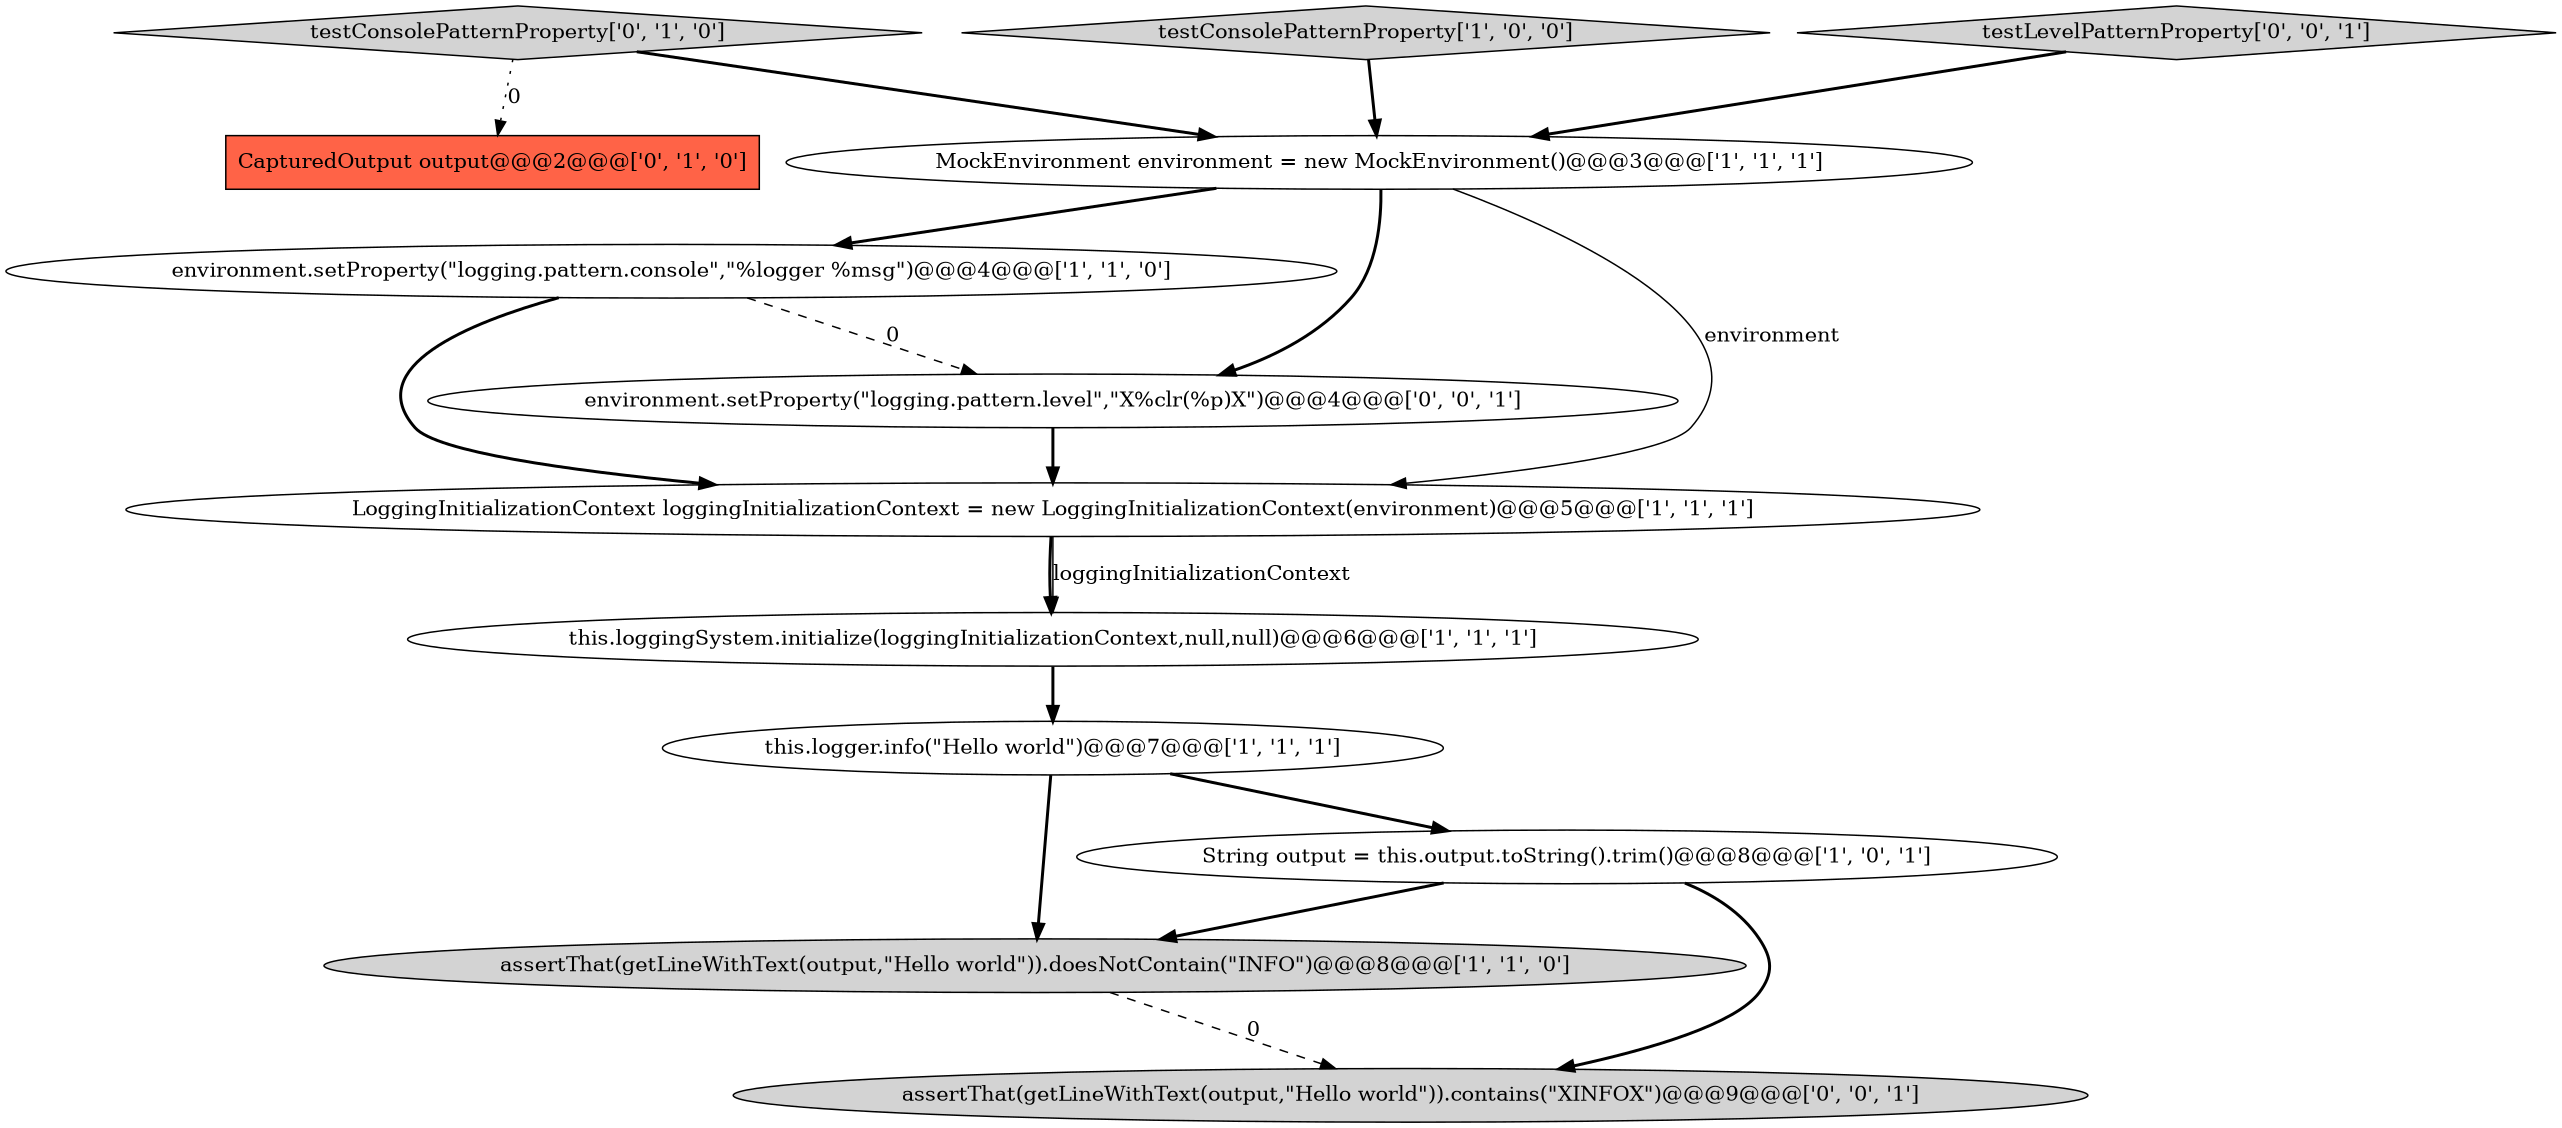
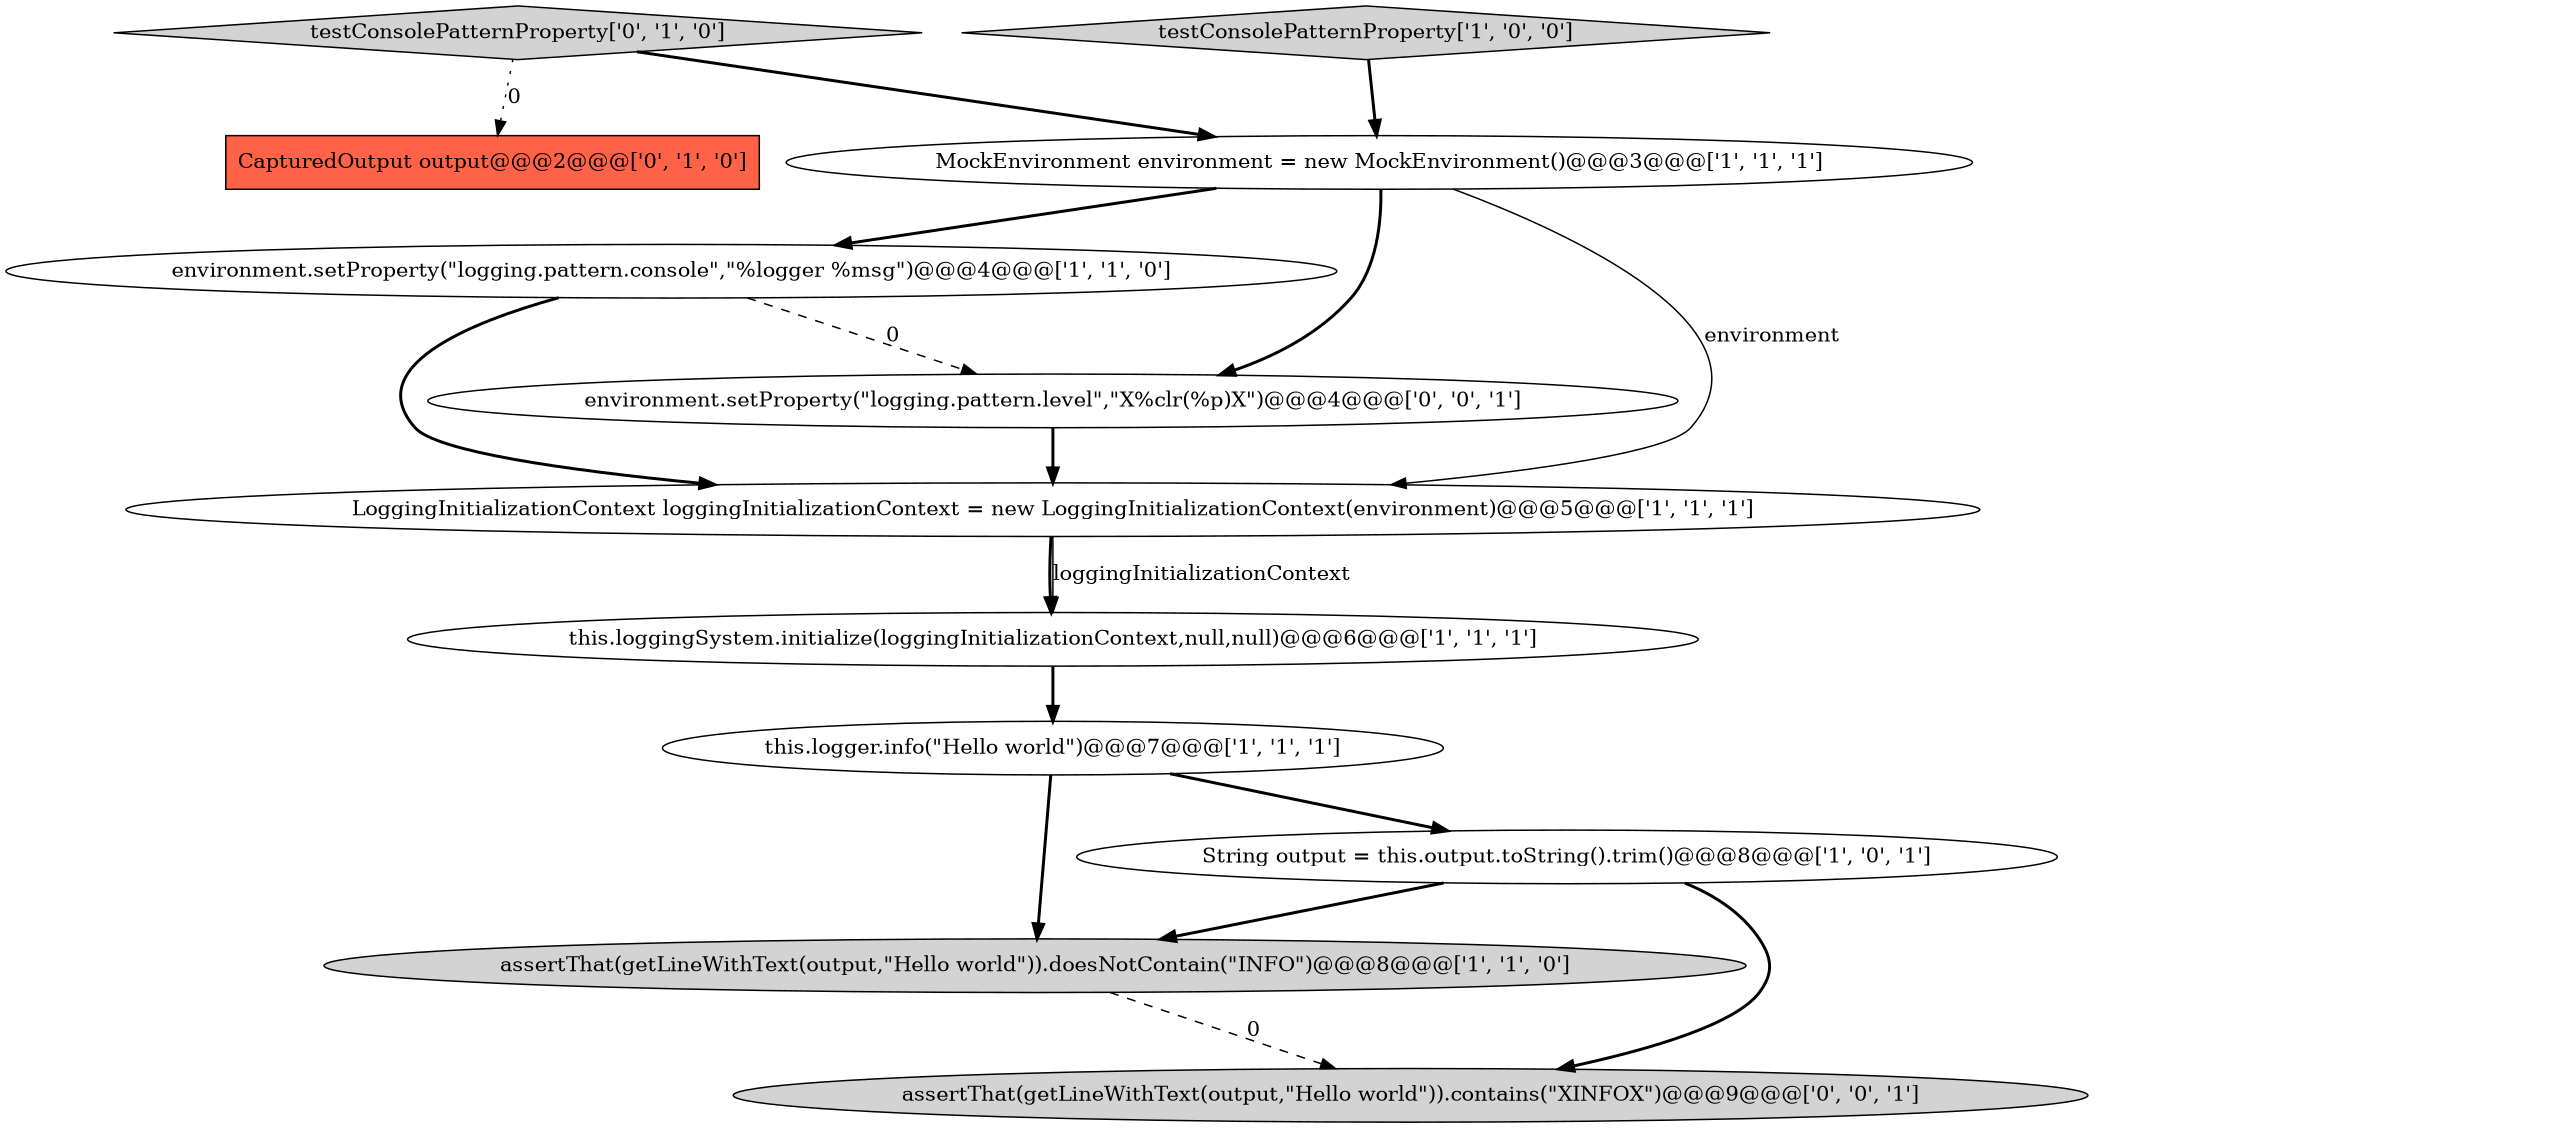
node "testLevelPatternProperty['0', '0', '1']": removed
